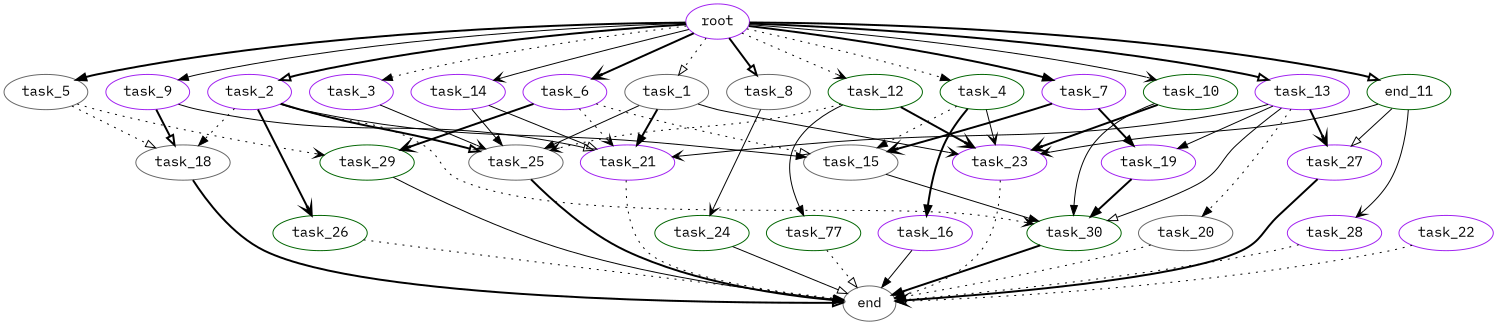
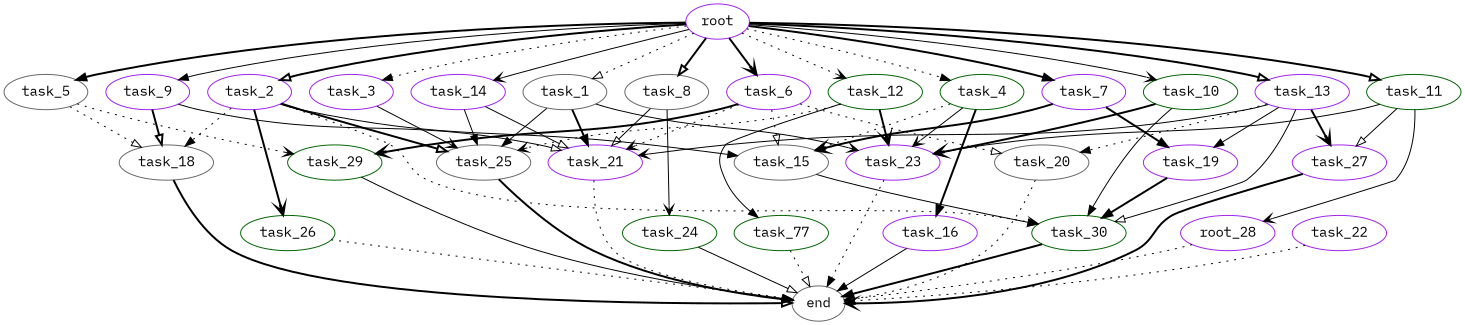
node "end_11": label "end_11" -> "task_11"
edge "task_6" -> "task_20": added
edge "task_8" -> "task_21": added
node "task_28": label "task_28" -> "root_28"
